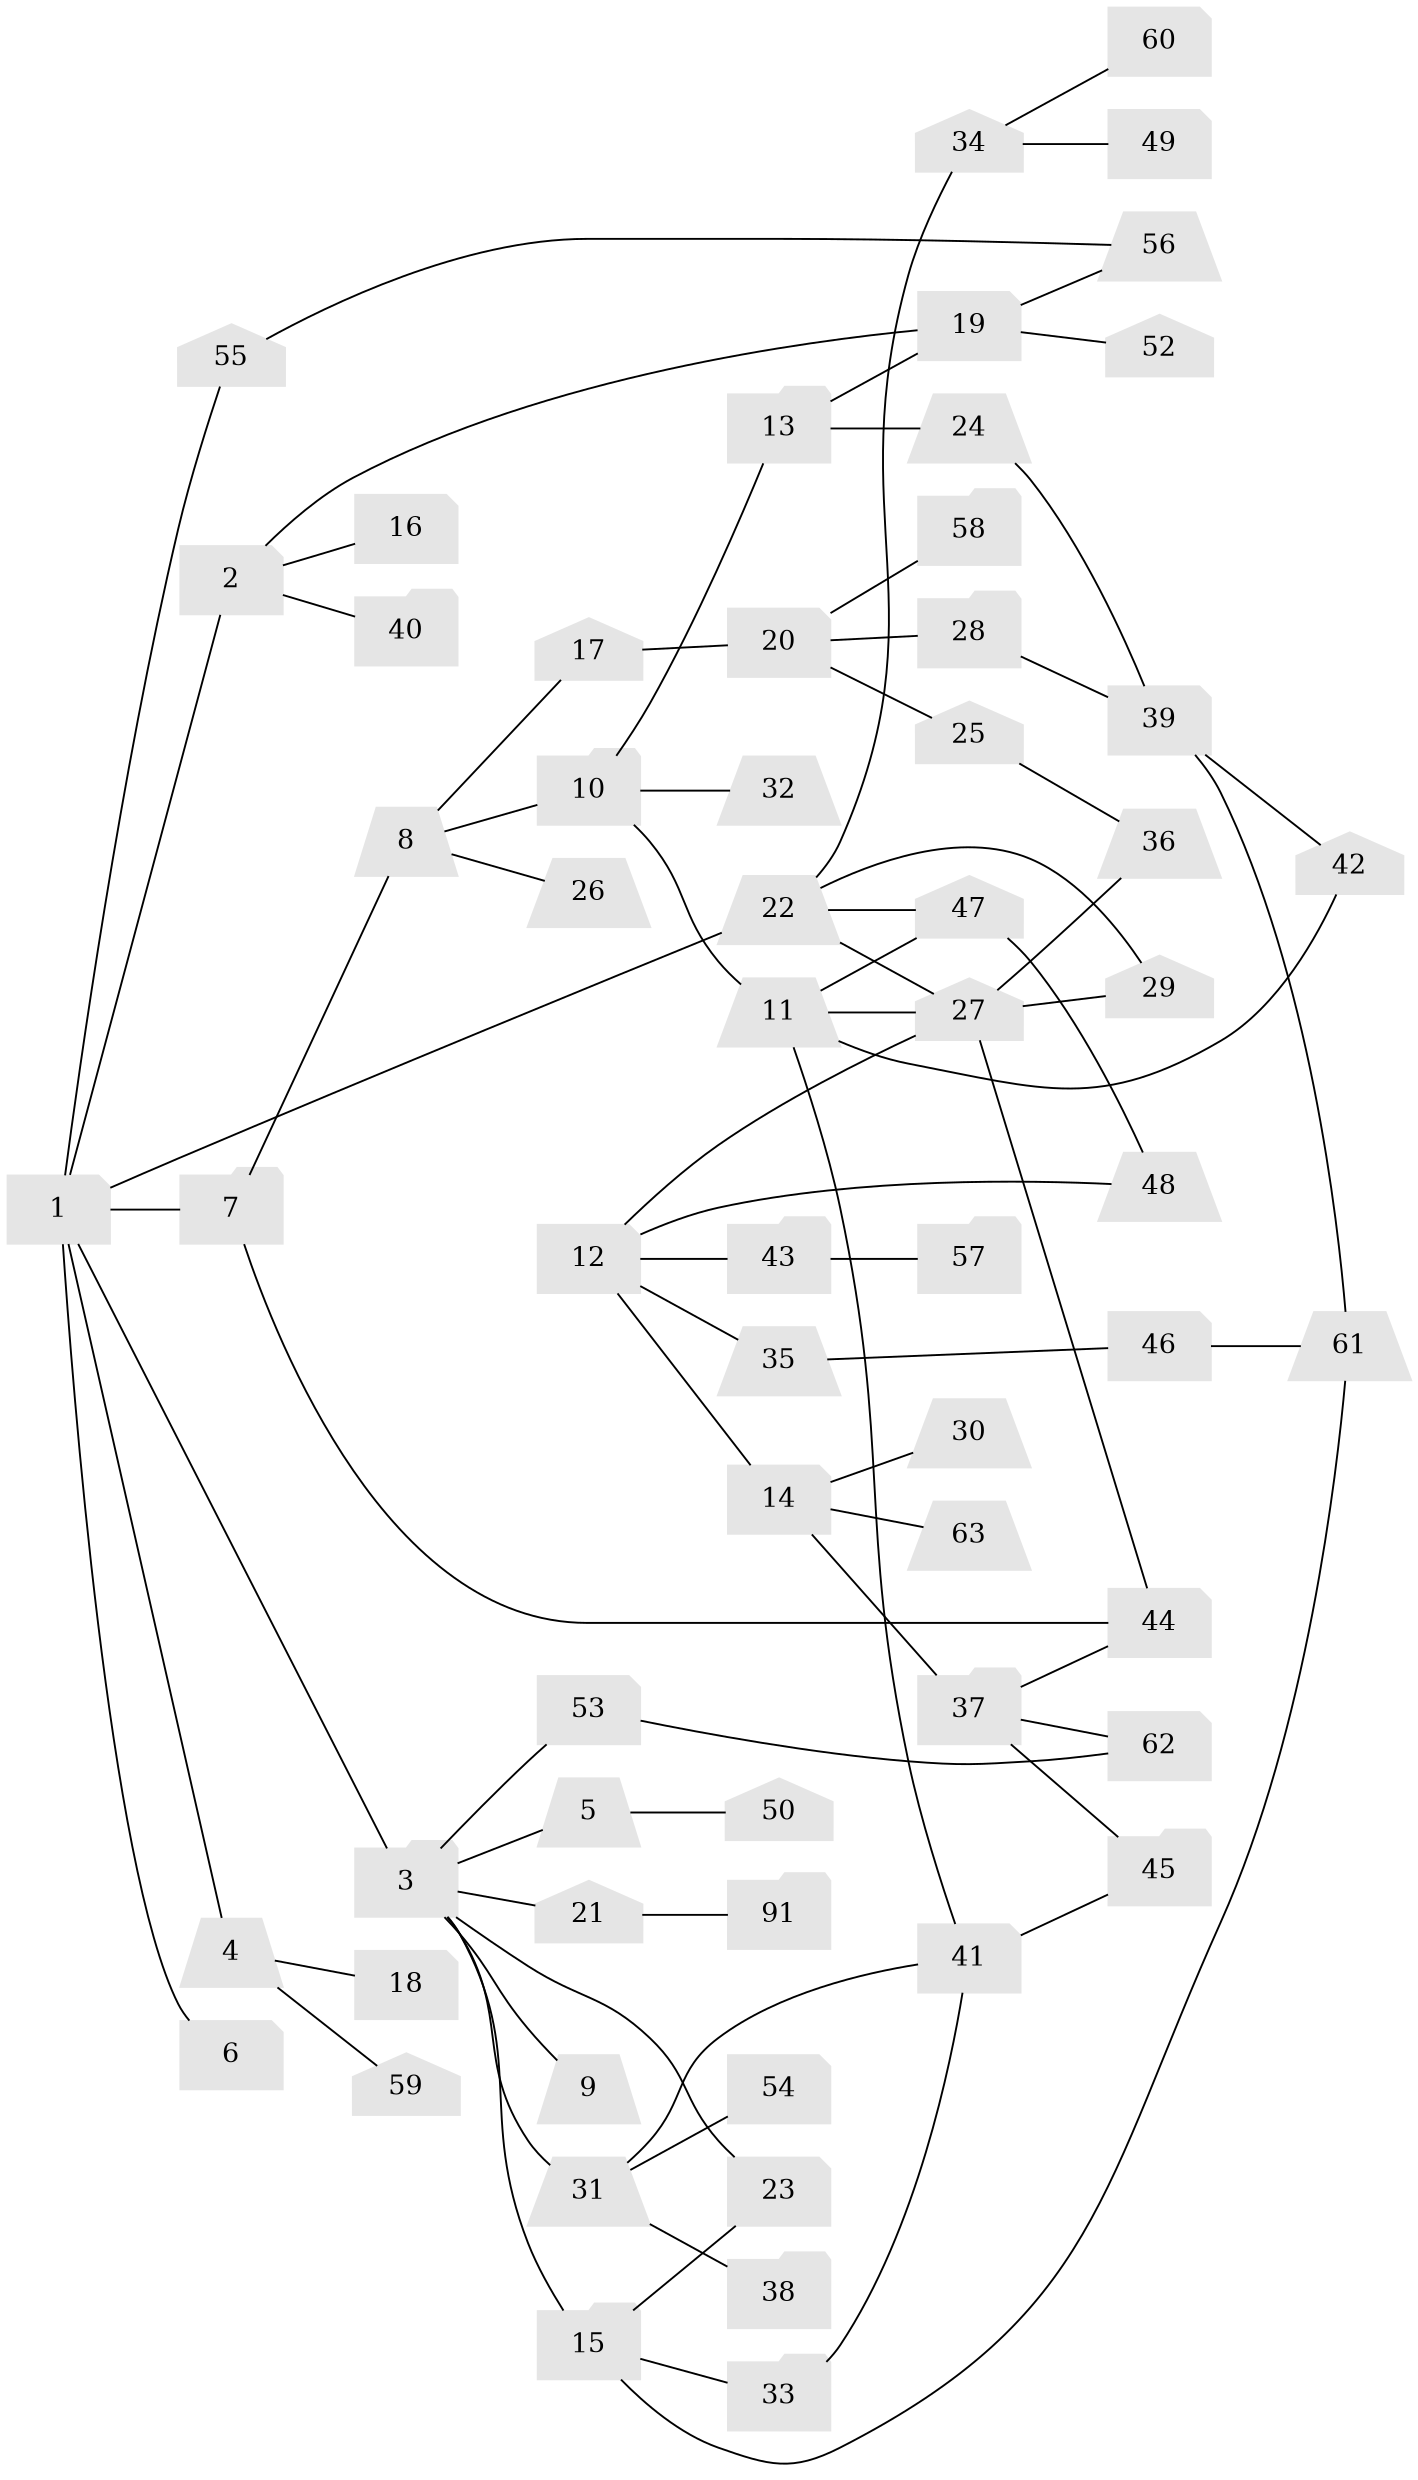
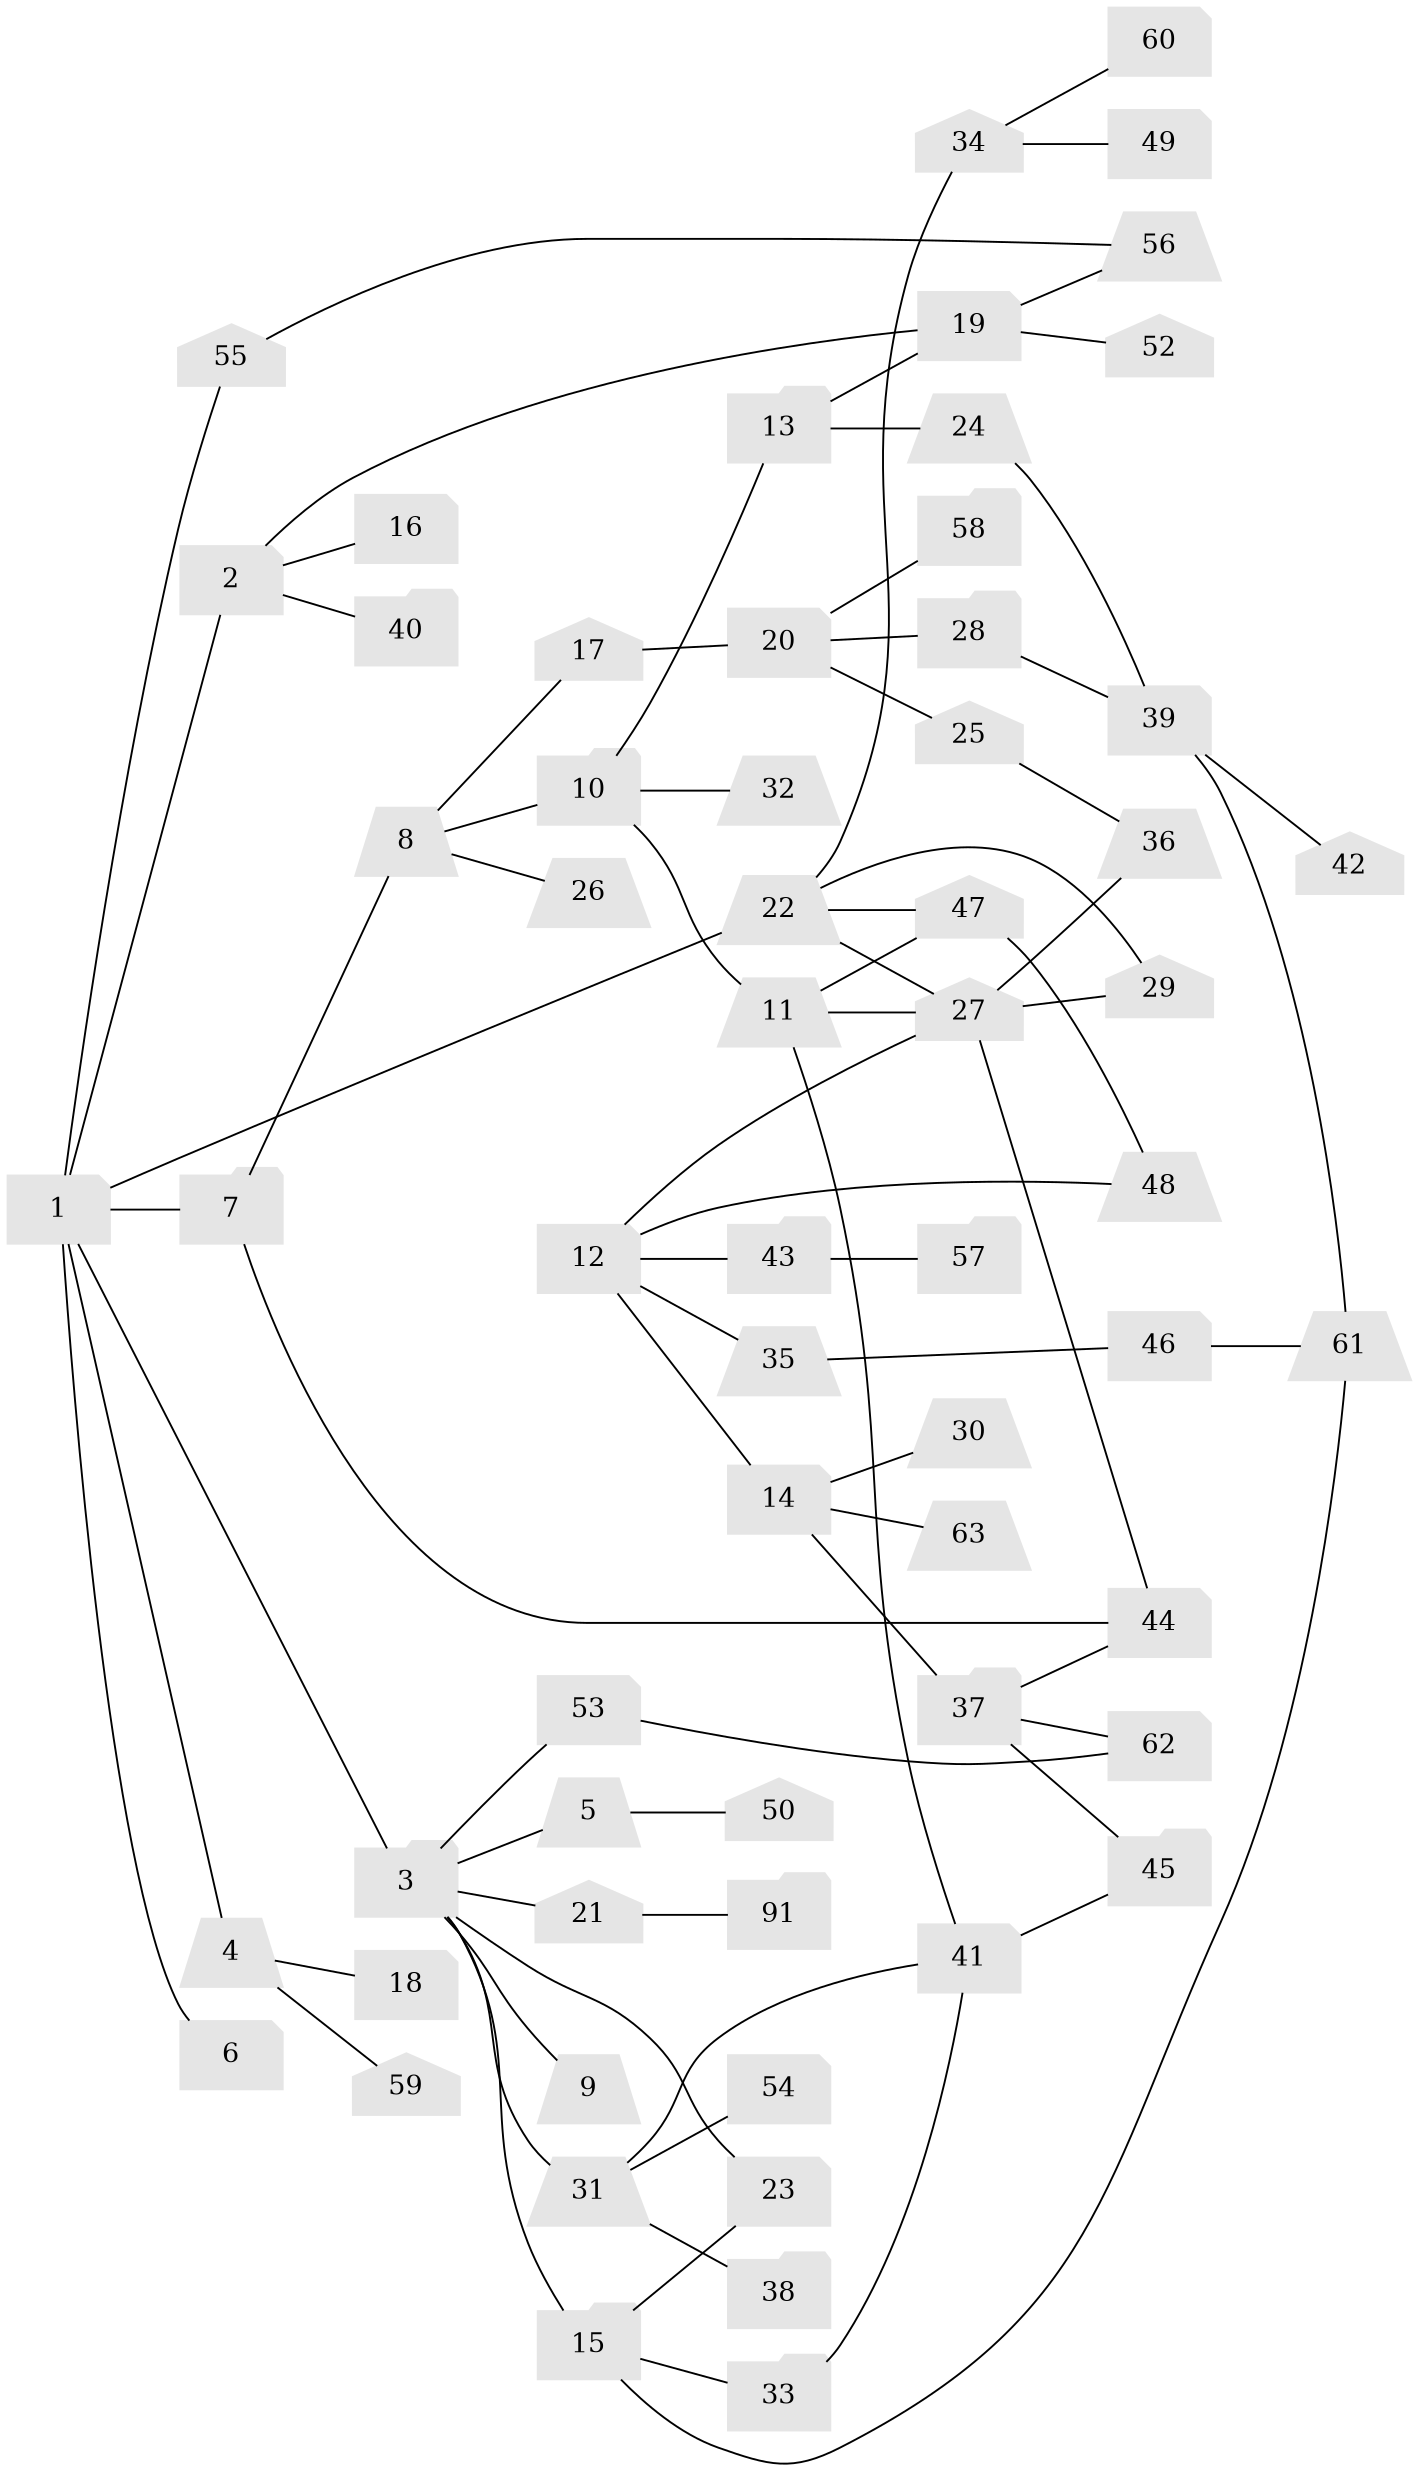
edge "42" -- "11": removed
